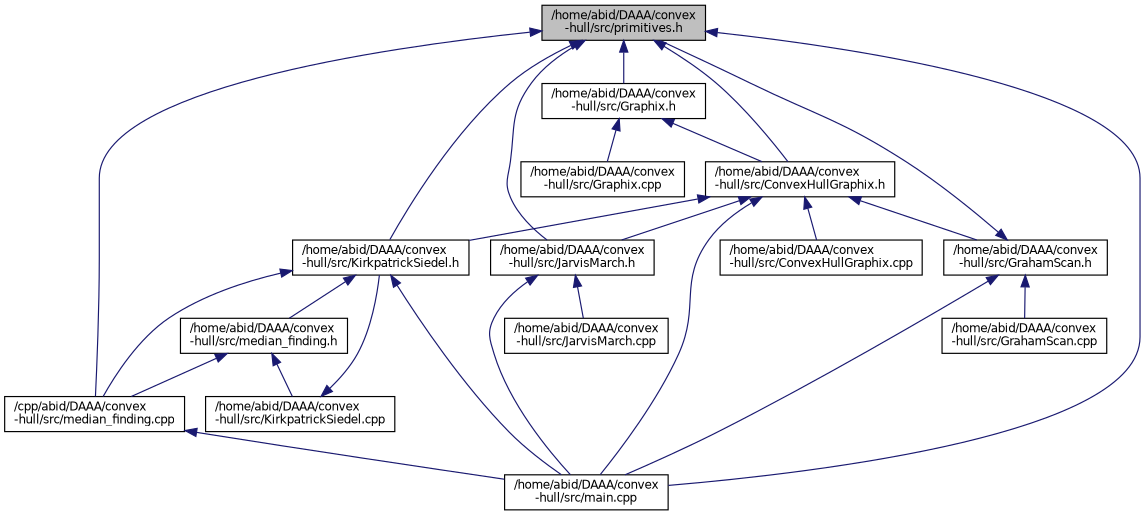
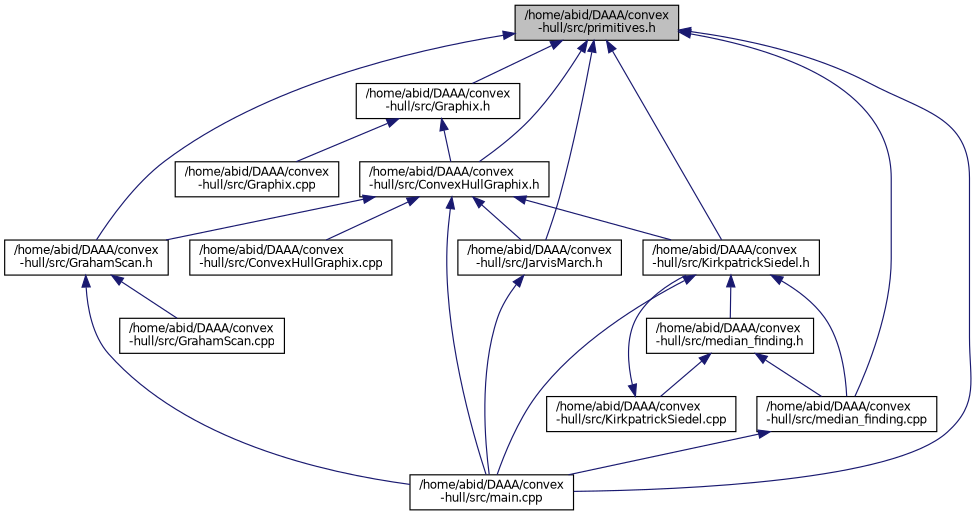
edge "/home/abid/DAAA/convex -hull/src/primitives.h" -> "/home/abid/DAAA/convex -hull/src/GrahamScan.h": reversed
node "/home/abid/DAAA/convex -hull/src/JarvisMarch.cpp": removed
node "/cpp/abid/DAAA/convex -hull/src/median_finding.cpp": label "/cpp/abid/DAAA/convex -hull/src/median_finding.cpp" -> "/home/abid/DAAA/convex -hull/src/median_finding.cpp"
